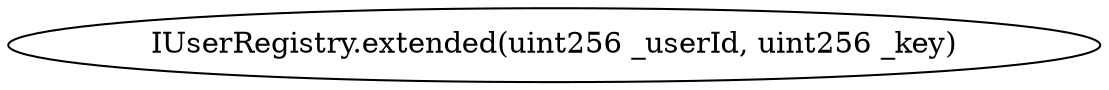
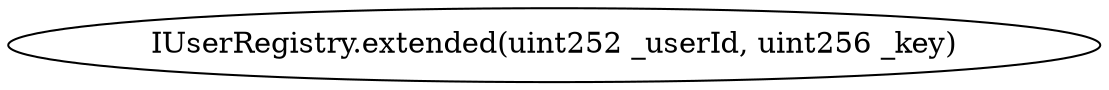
node "IUserRegistry.extended(uint256 _userId, uint256 _key)": label "IUserRegistry.extended(uint256 _userId, uint256 _key)" -> "IUserRegistry.extended(uint252 _userId, uint256 _key)"
